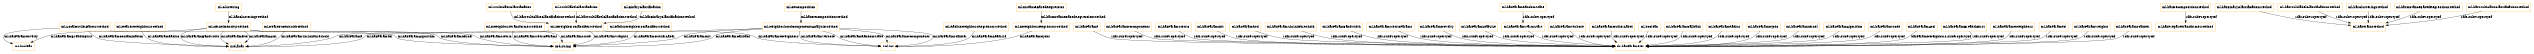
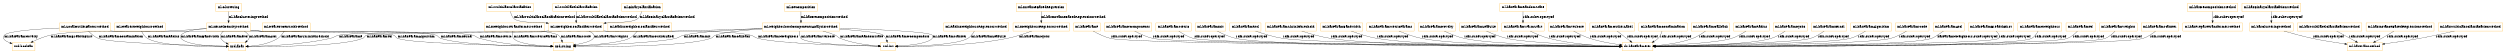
edge "ml:hasBinaryClassificationMethod" -> "ml:hasTrainMethod": now "ml:hasBinaryClassificationMethod" -> "ml:hasClusteringMethod"
node "ml:boolean": label "ml:boolean" -> "ml:hasParamContamination"
node "int:boolean": label "int:boolean" -> "xsd:boolean"
